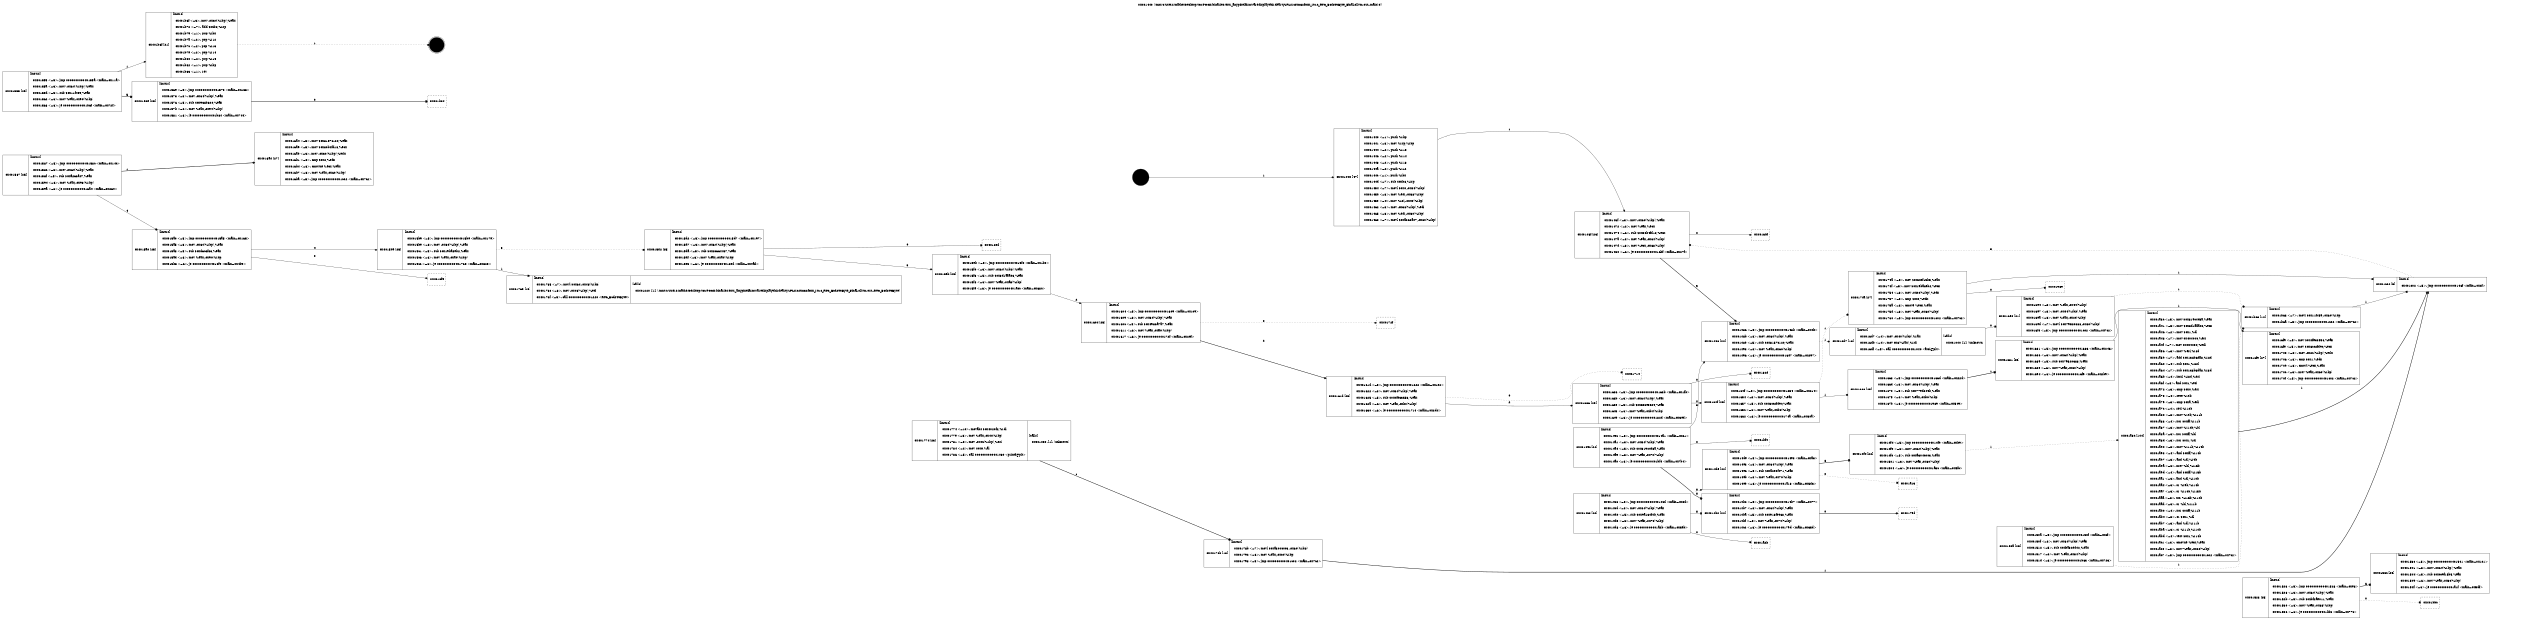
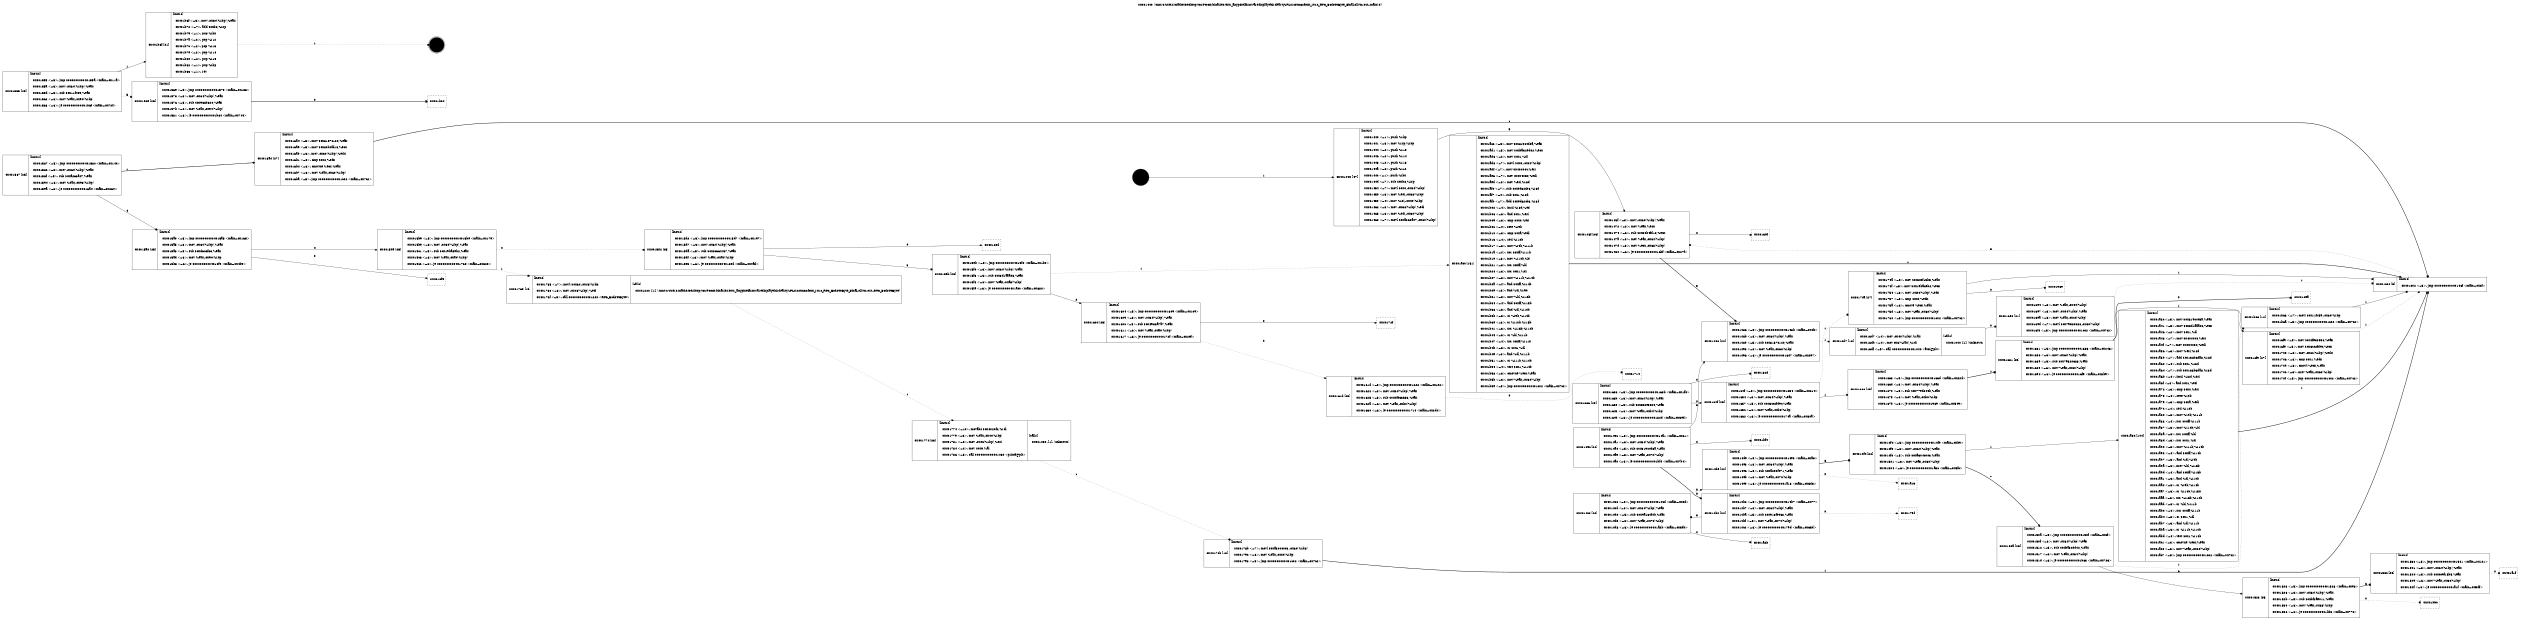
edge "0x401555 [25]" -> "0x40156e [25]": style bold -> dotted
edge "0x4016a4 [27]" -> "0x401c02 [5]": added, label "1"
edge "0x401440 [47]" -> "0x40146f [23]": label " 1" -> " 5"
edge "0x40146f [23]" -> "0x4016bf": arrowhead diamond -> box
edge "0x4015d2 [25]" -> "0x4018ed": arrowhead box -> diamond
edge "0x4015b9 [25]" -> "0x4015d2 [25]": label " 3" -> " 4"
edge "0x4015d2 [25]" -> "0x4015eb [25]": arrowhead diamond -> box
node "0x401acc [151]": added
edge "0x4015b9 [25]" -> "0x401765 [15]": style solid -> dotted
edge "0x4016e4 [21]" -> "0x401b63 [12]": now "0x4016e4 [21]" -> "0x401c02 [5]"
node "0x40169a": added
edge "0x4016f9 [27]" -> "0x401c02 [5]": added, label "1"
edge "0x401604 [25]" -> "0x40172f": style dotted -> solid
edge "0x401604 [25]" -> "0x40161d [25]": style bold -> dotted
edge "0x401765 [15]" -> "0x401774 [23]": added, label "1"
edge "0x40161d [25]" -> "0x401636 [25]": removed, label "2"
edge "0x4014f4 [22]" -> "0x401a3c [144]": style dotted -> solid
edge "0x4014de [22]" -> "0x401a13": arrowhead box -> diamond
edge "0x40149c [22]" -> "0x4014b2 [22]": arrowhead box -> diamond
edge "0x4014f4 [22]" -> "0x40150a [25]": added, label "7"
edge "0x401774 [23]" -> "0x40178b [18]": style bold -> dotted
edge "0x4014c8 [22]" -> "0x4014b2 [22]": reversed
edge "0x4014b2 [22]" -> "0x40179d": style bold -> dotted
node "0x401a1f": added
edge "0x40150a [25]" -> "0x401523 [25]": added, label "6"
